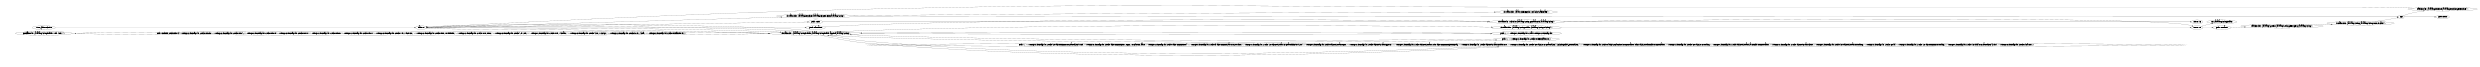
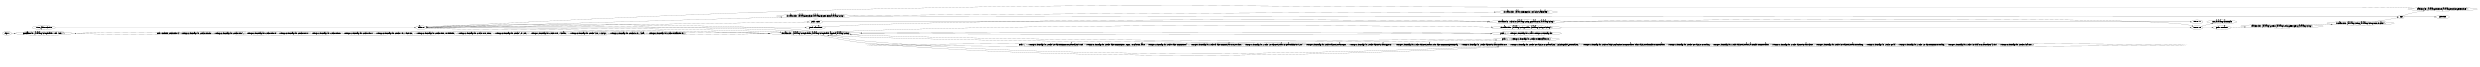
node "goto return": label "goto return" -> "goto exe"
node "store.r r6": label "store.r r6" -> "store.r r1"
node "new java.lang.StringBuilder": label "new java.lang.StringBuilder" -> "new java.lang.SaveToFile"
node "dup1.r": added
